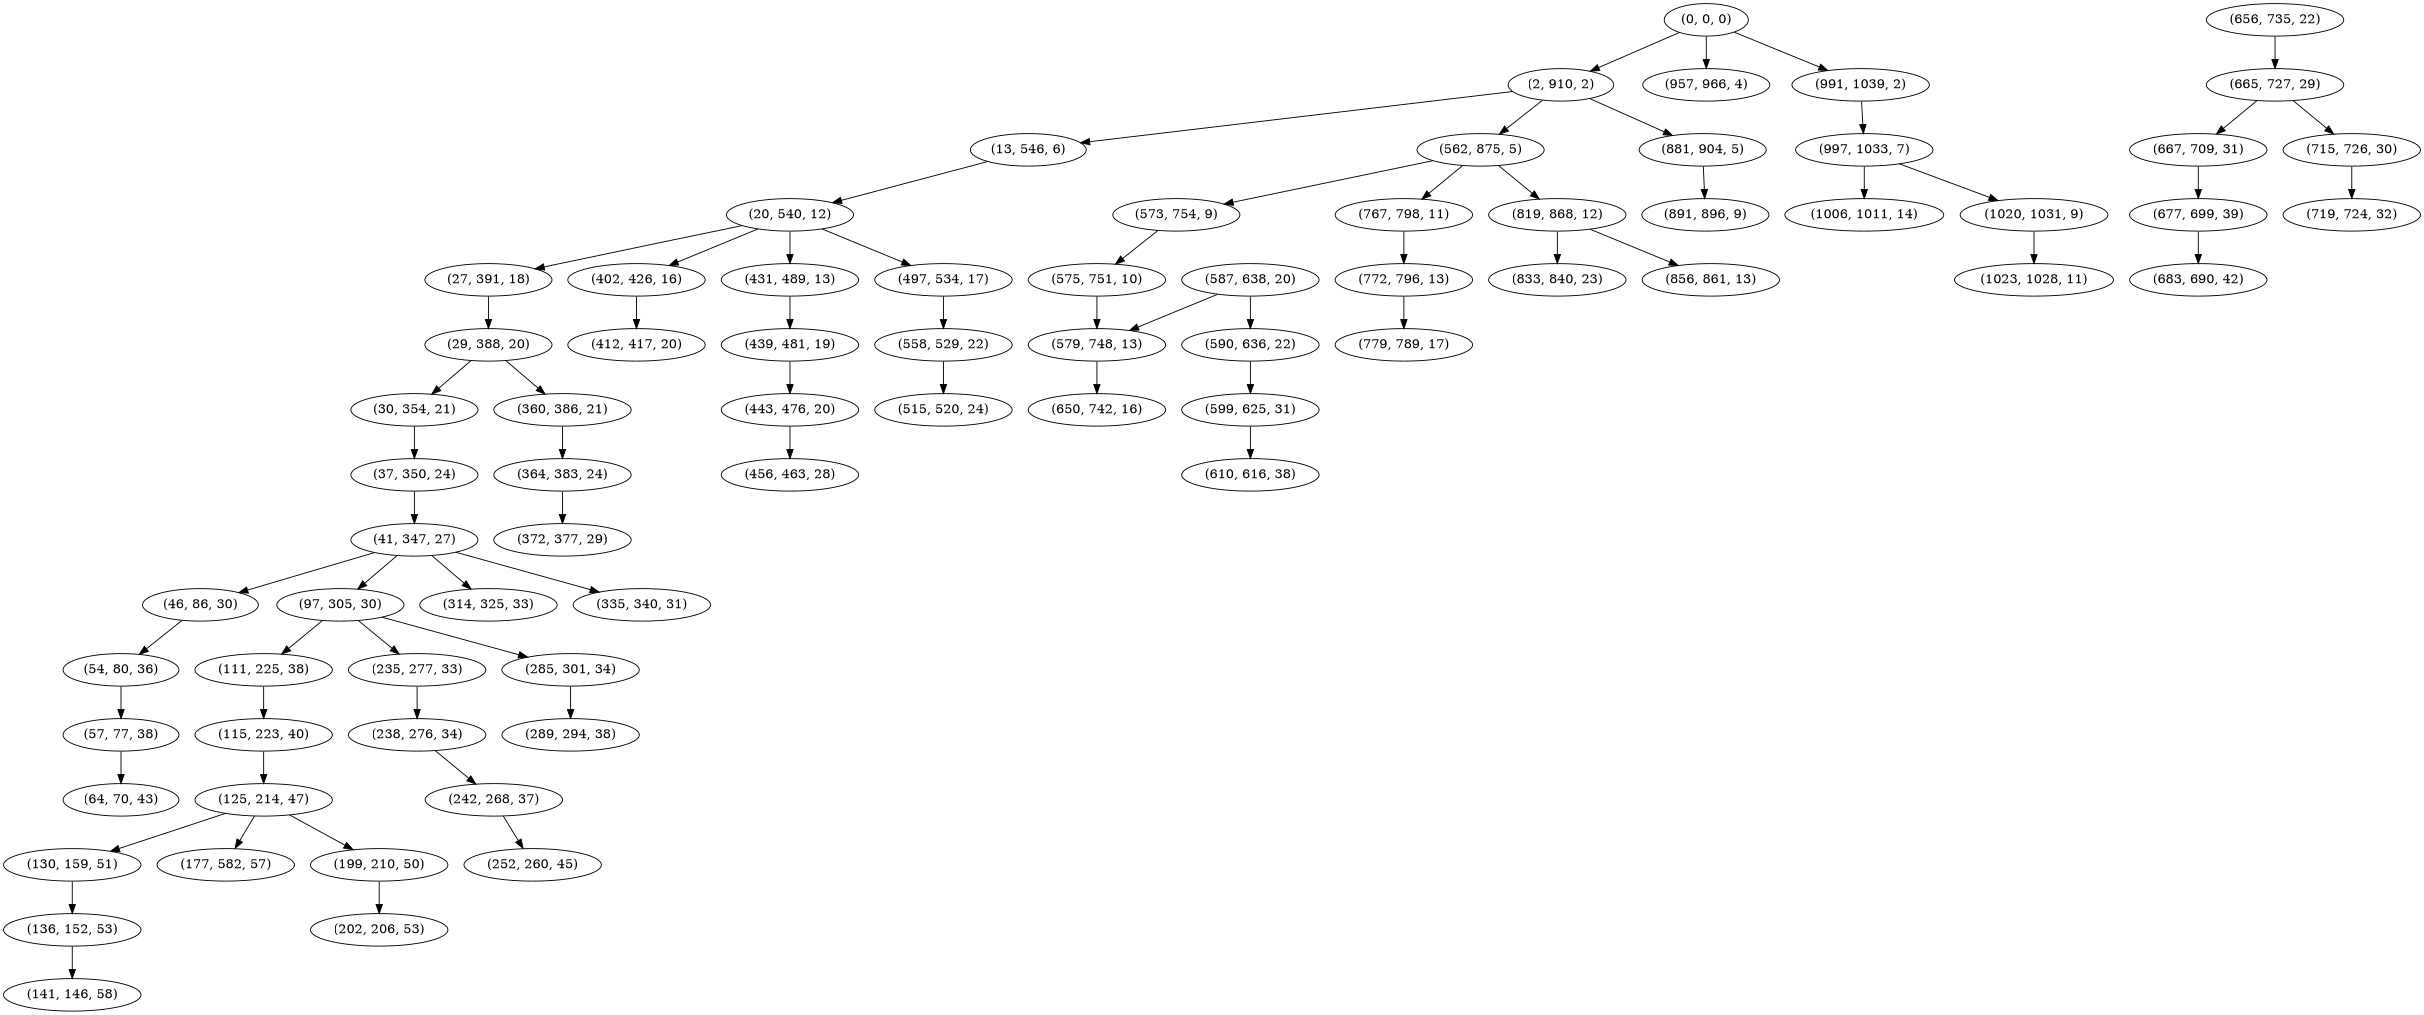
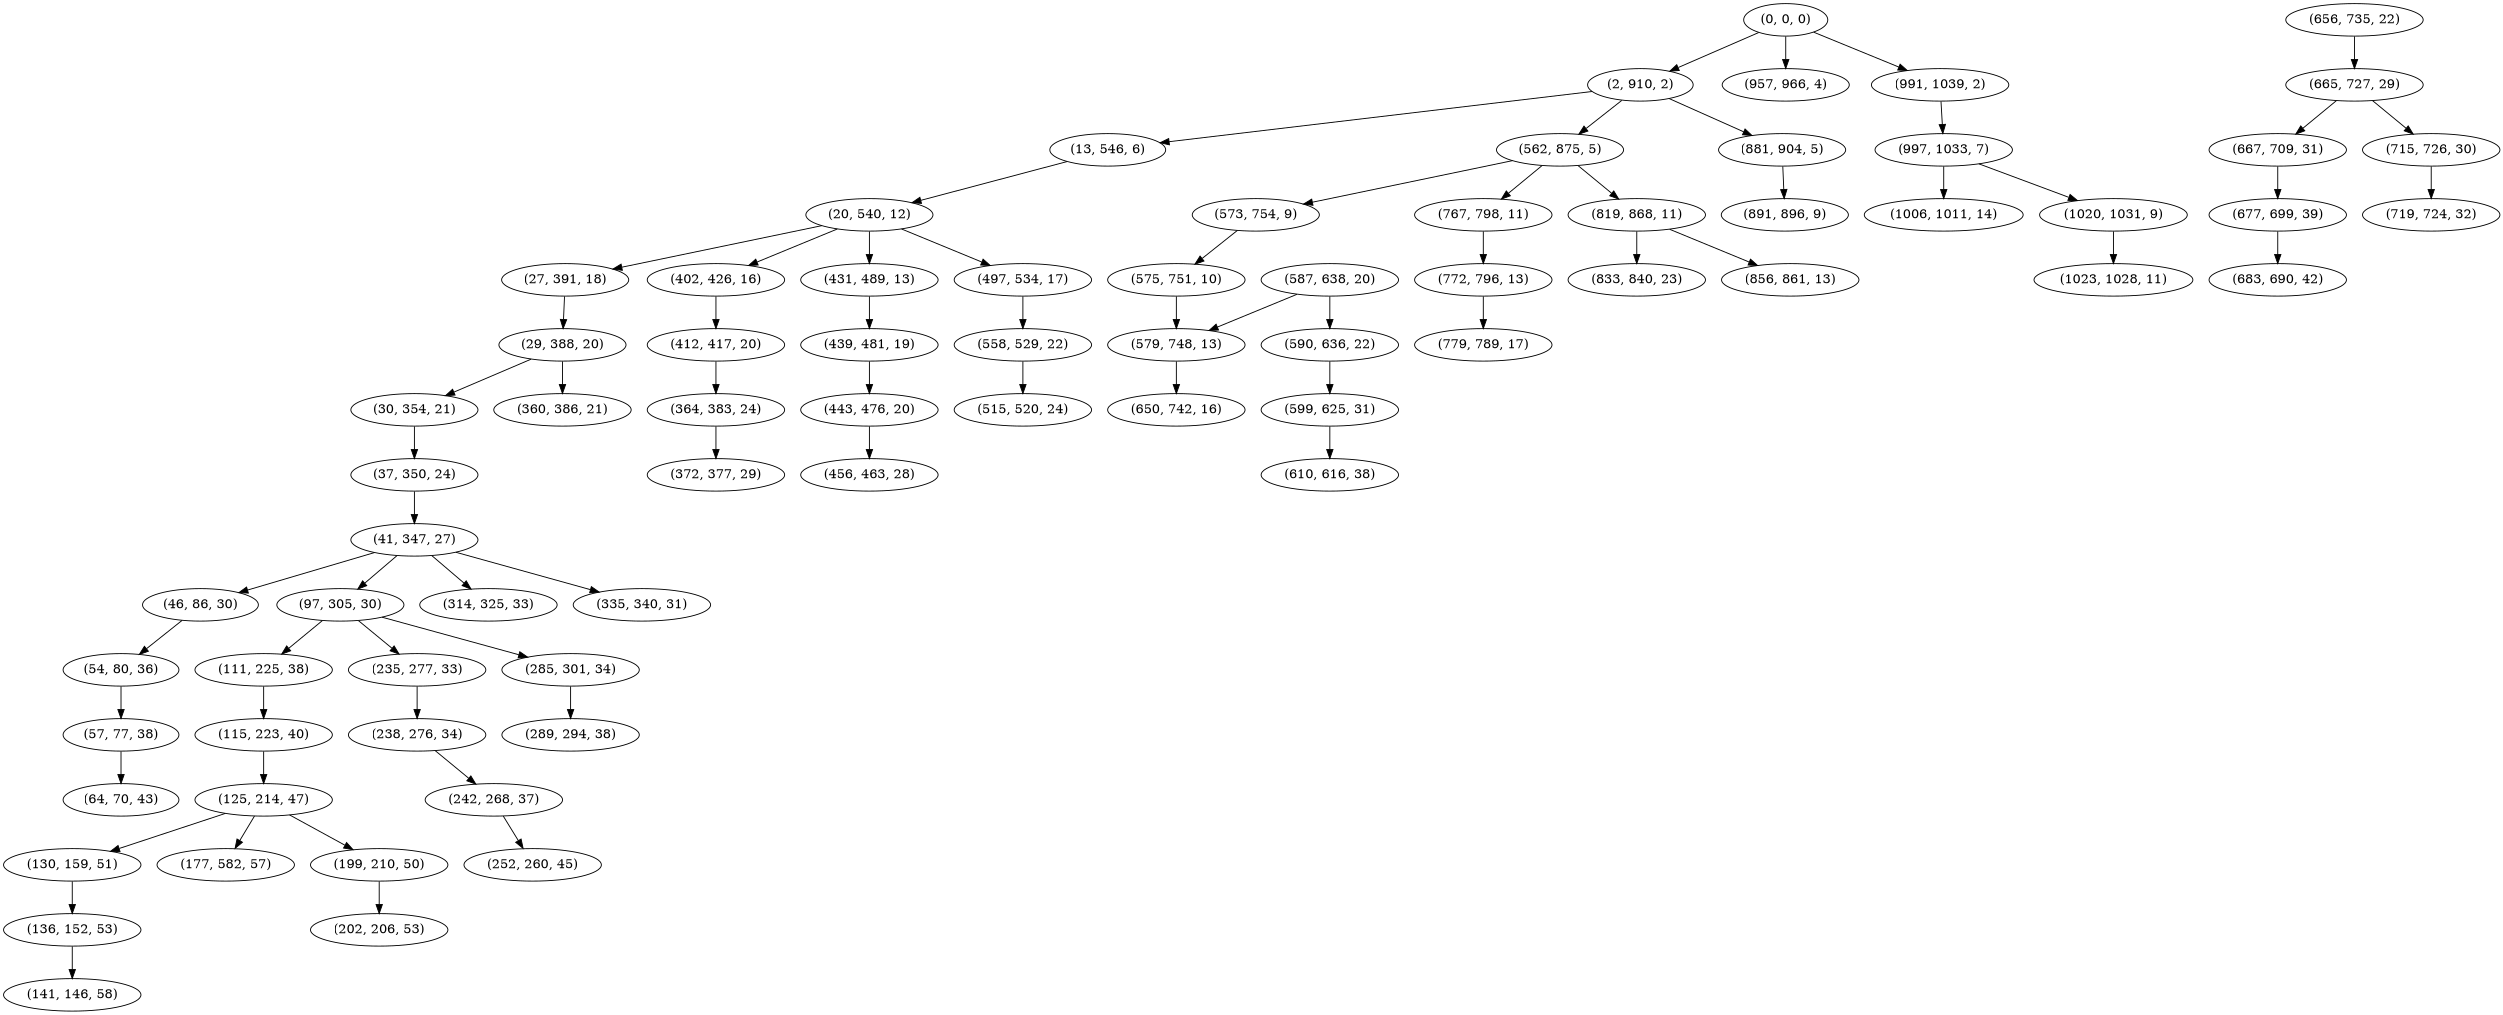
node "(819, 868, 12)": label "(819, 868, 12)" -> "(819, 868, 11)"
edge "(360, 386, 21)" -> "(364, 383, 24)": now "(412, 417, 20)" -> "(364, 383, 24)"
